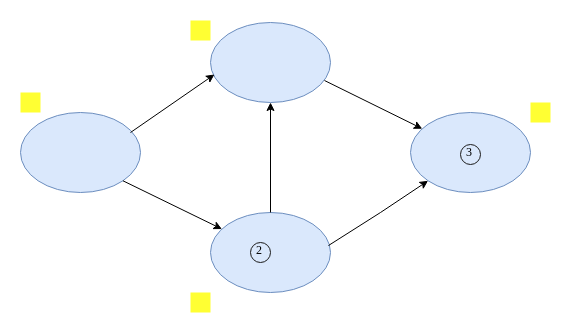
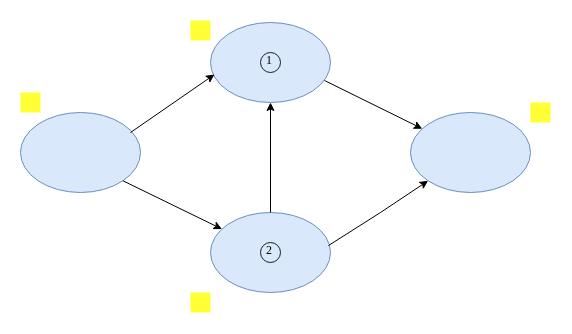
node "1": added
node "3": removed
node "2": moved (261, 253) -> (271, 253)
